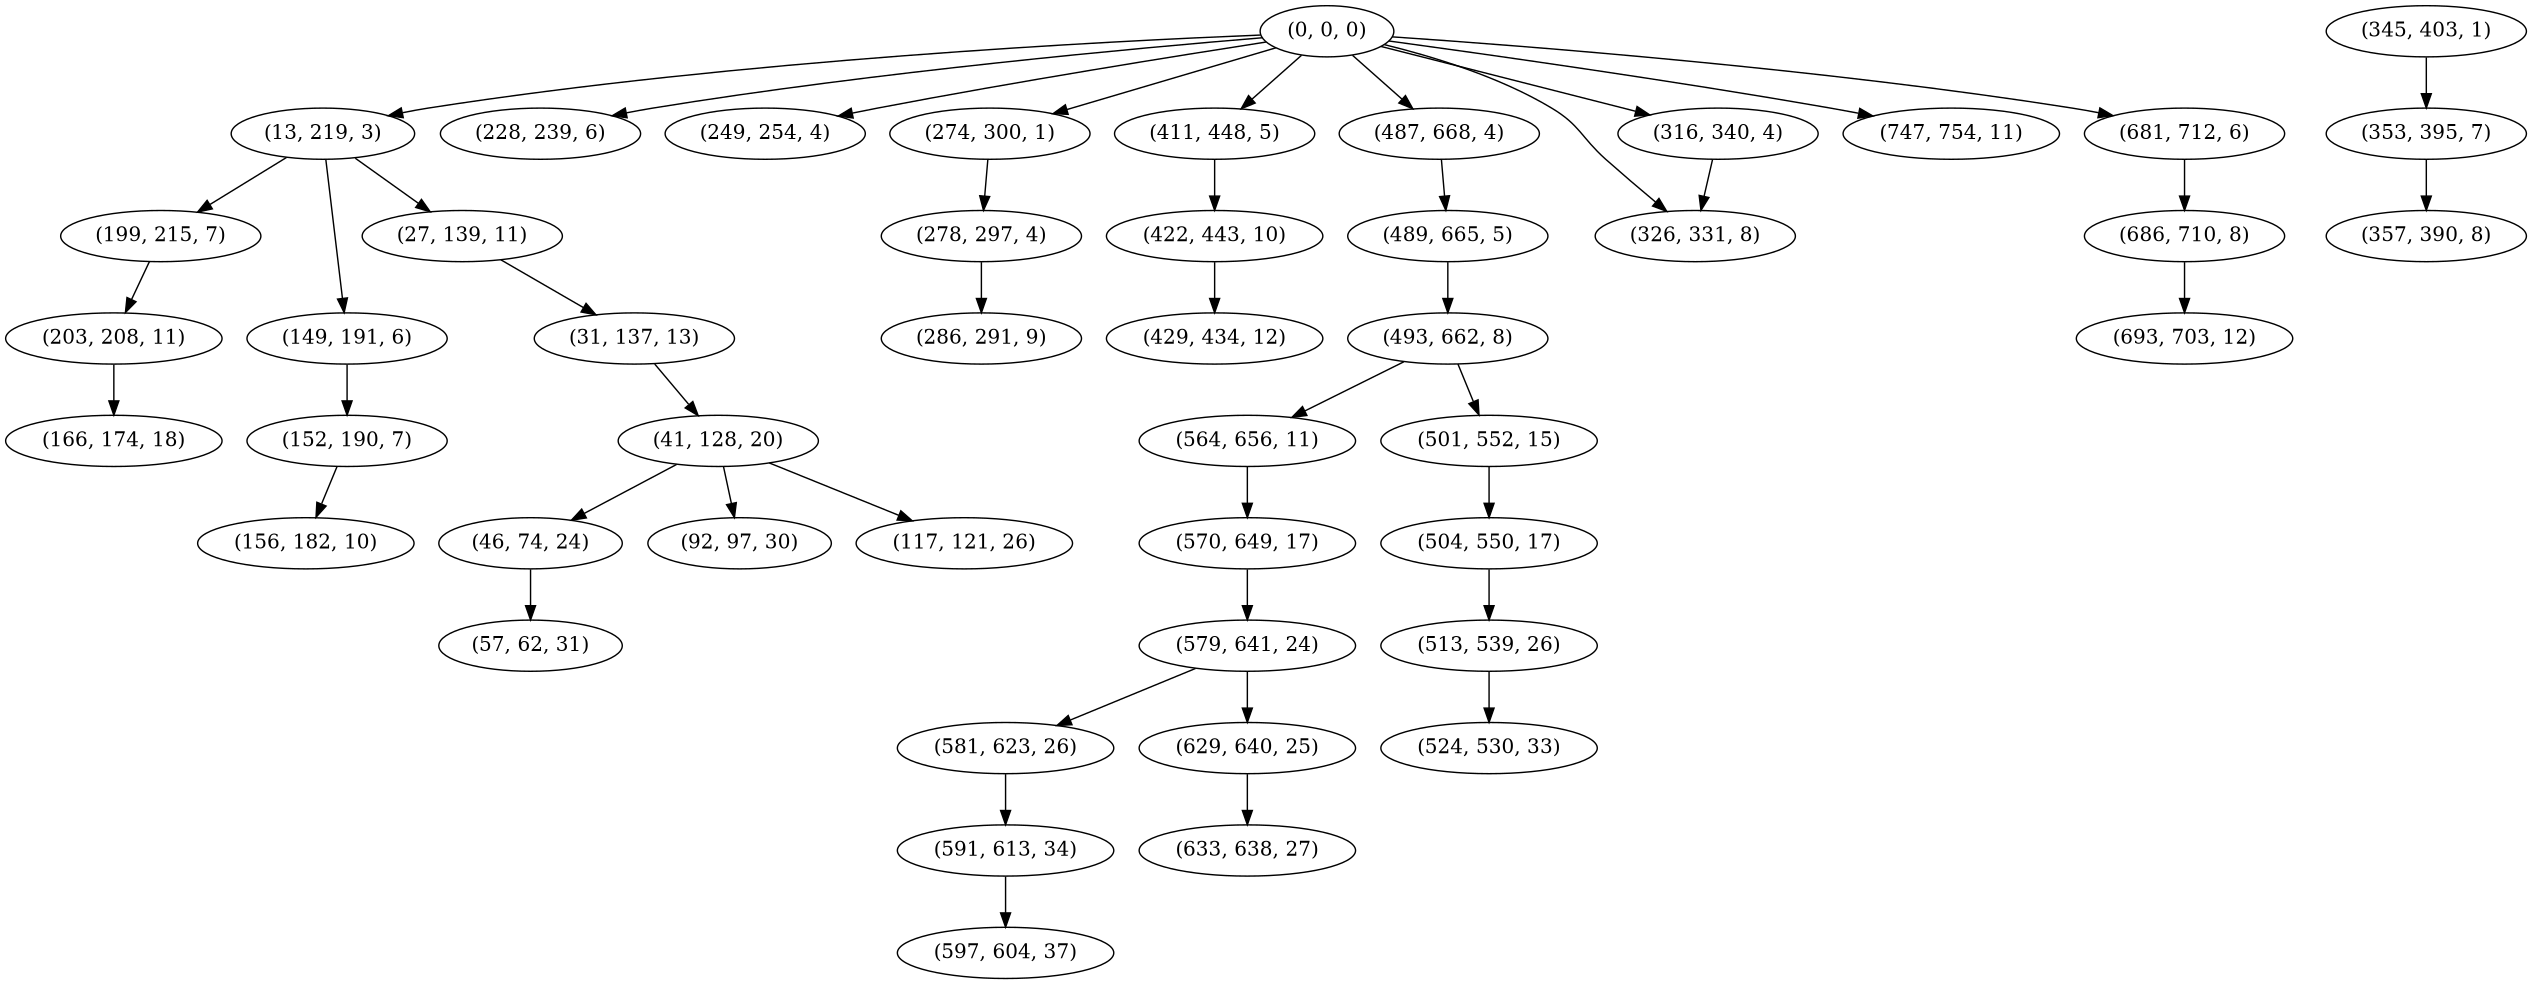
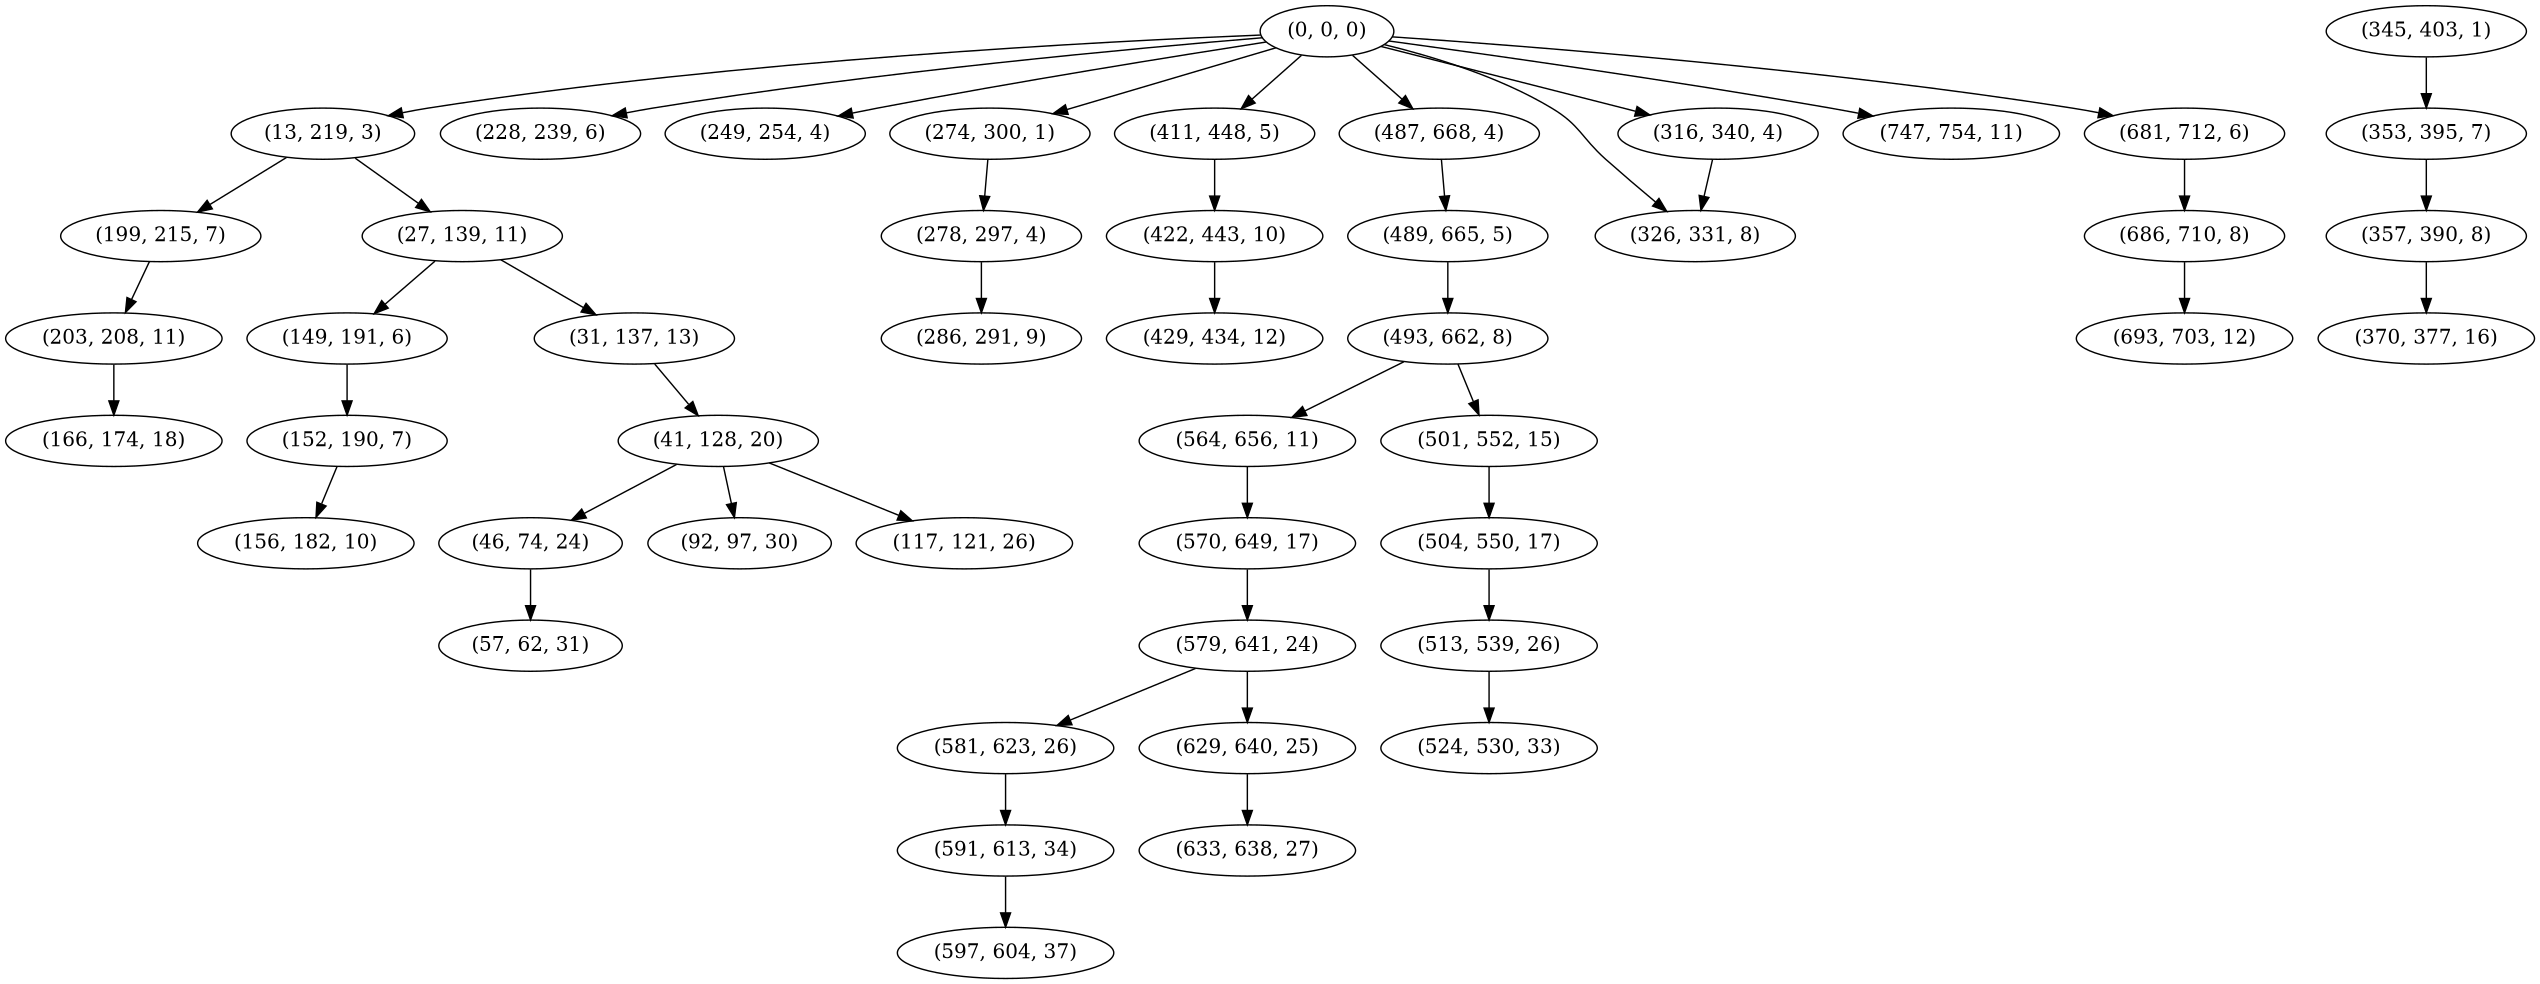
edge "(13, 219, 3)" -> "(149, 191, 6)": now "(27, 139, 11)" -> "(149, 191, 6)"
node "(370, 377, 16)": added
